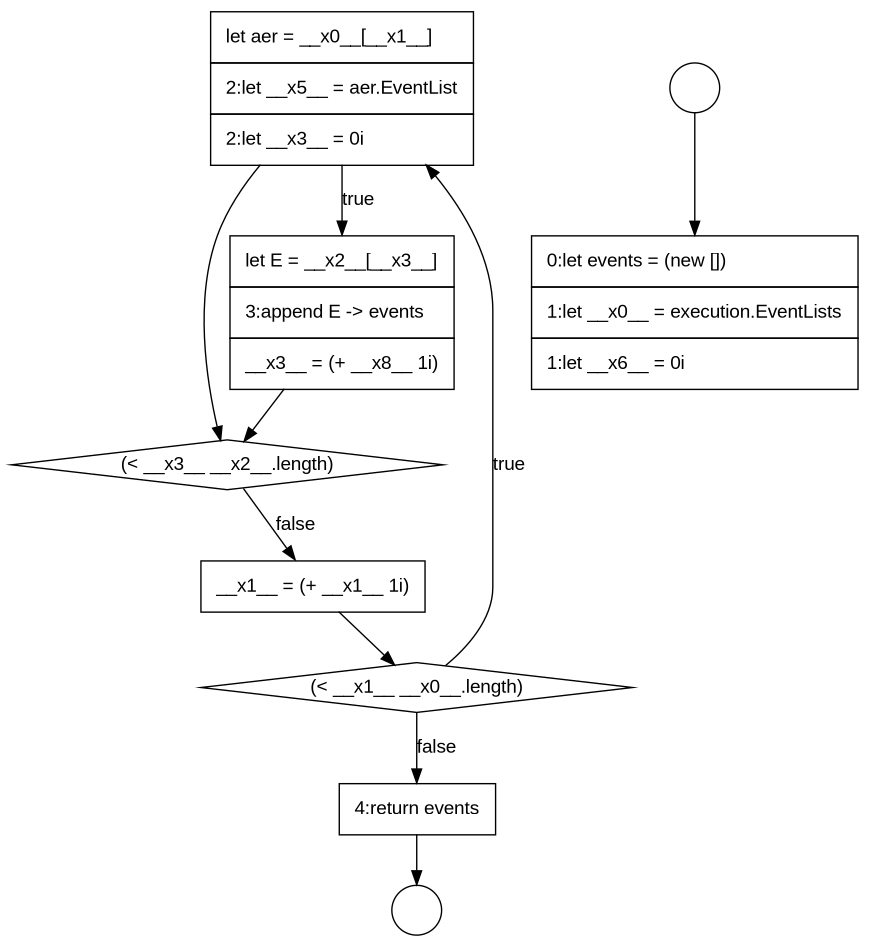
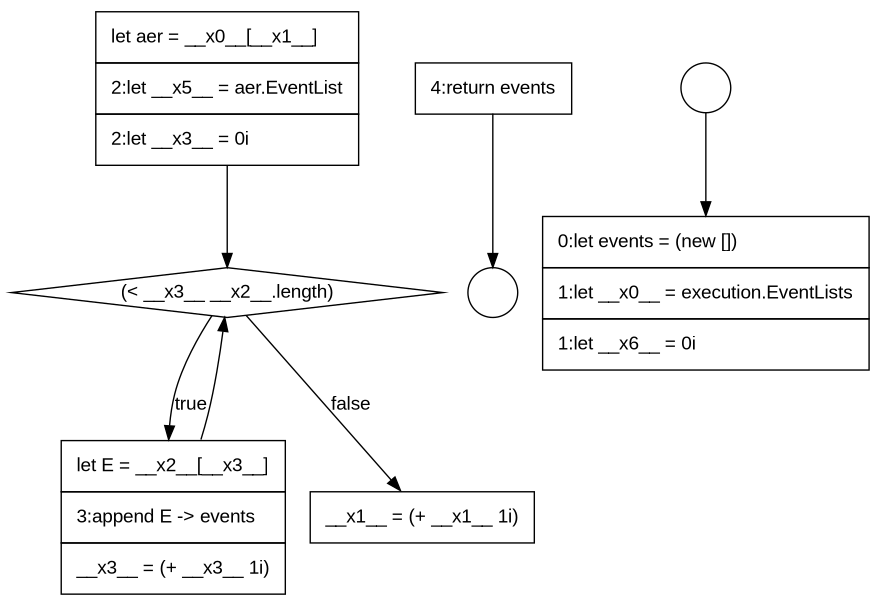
edge "let aer = __x0__[__x1__]" -> "let E = __x2__[__x3__]": now "(< __x3__ __x2__.length)" -> "let E = __x2__[__x3__]"
node "let E = __x2__[__x3__]": text "__x3__ = (+ __x8__ 1i)" -> "__x3__ = (+ __x3__ 1i)"
node "(< __x1__ __x0__.length)": removed
